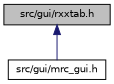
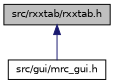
node "src/gui/rxxtab.h": label "src/gui/rxxtab.h" -> "src/rxxtab/rxxtab.h"
